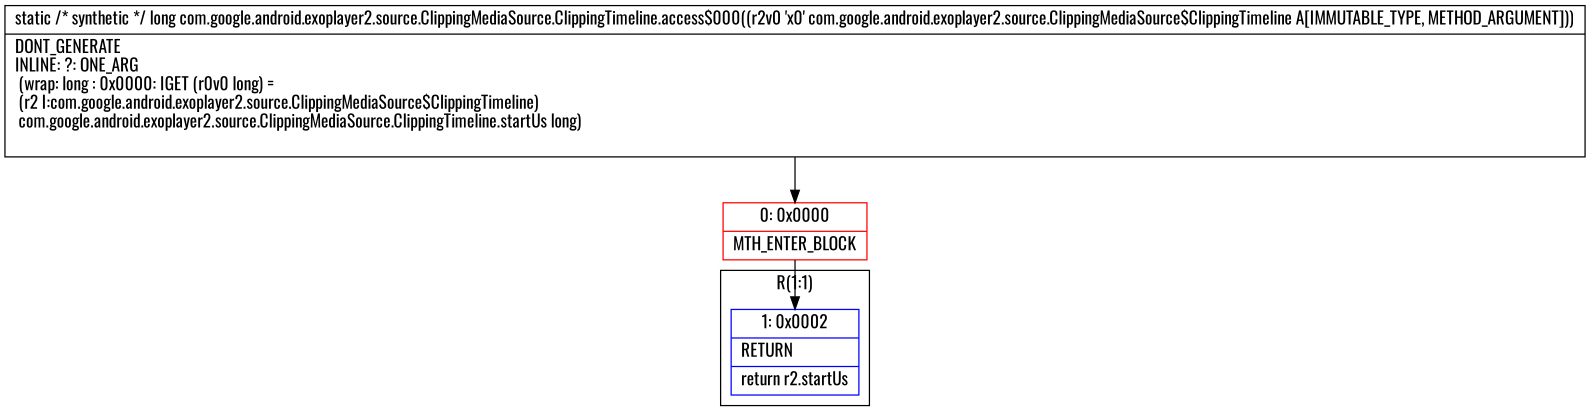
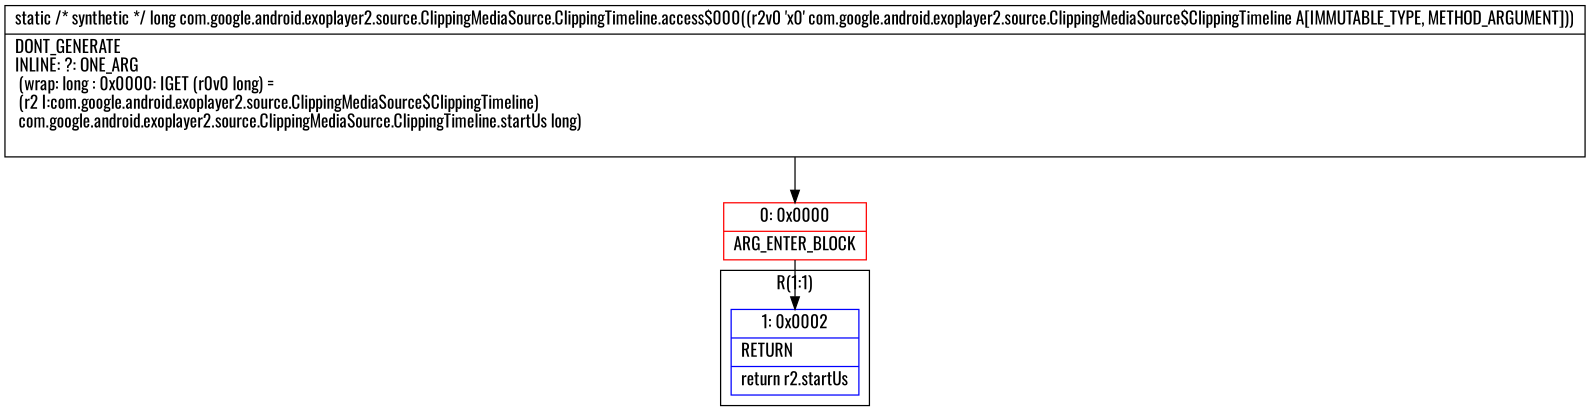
node "0: 0x0000": text "MTH_ENTER_BLOCK" -> "ARG_ENTER_BLOCK"
